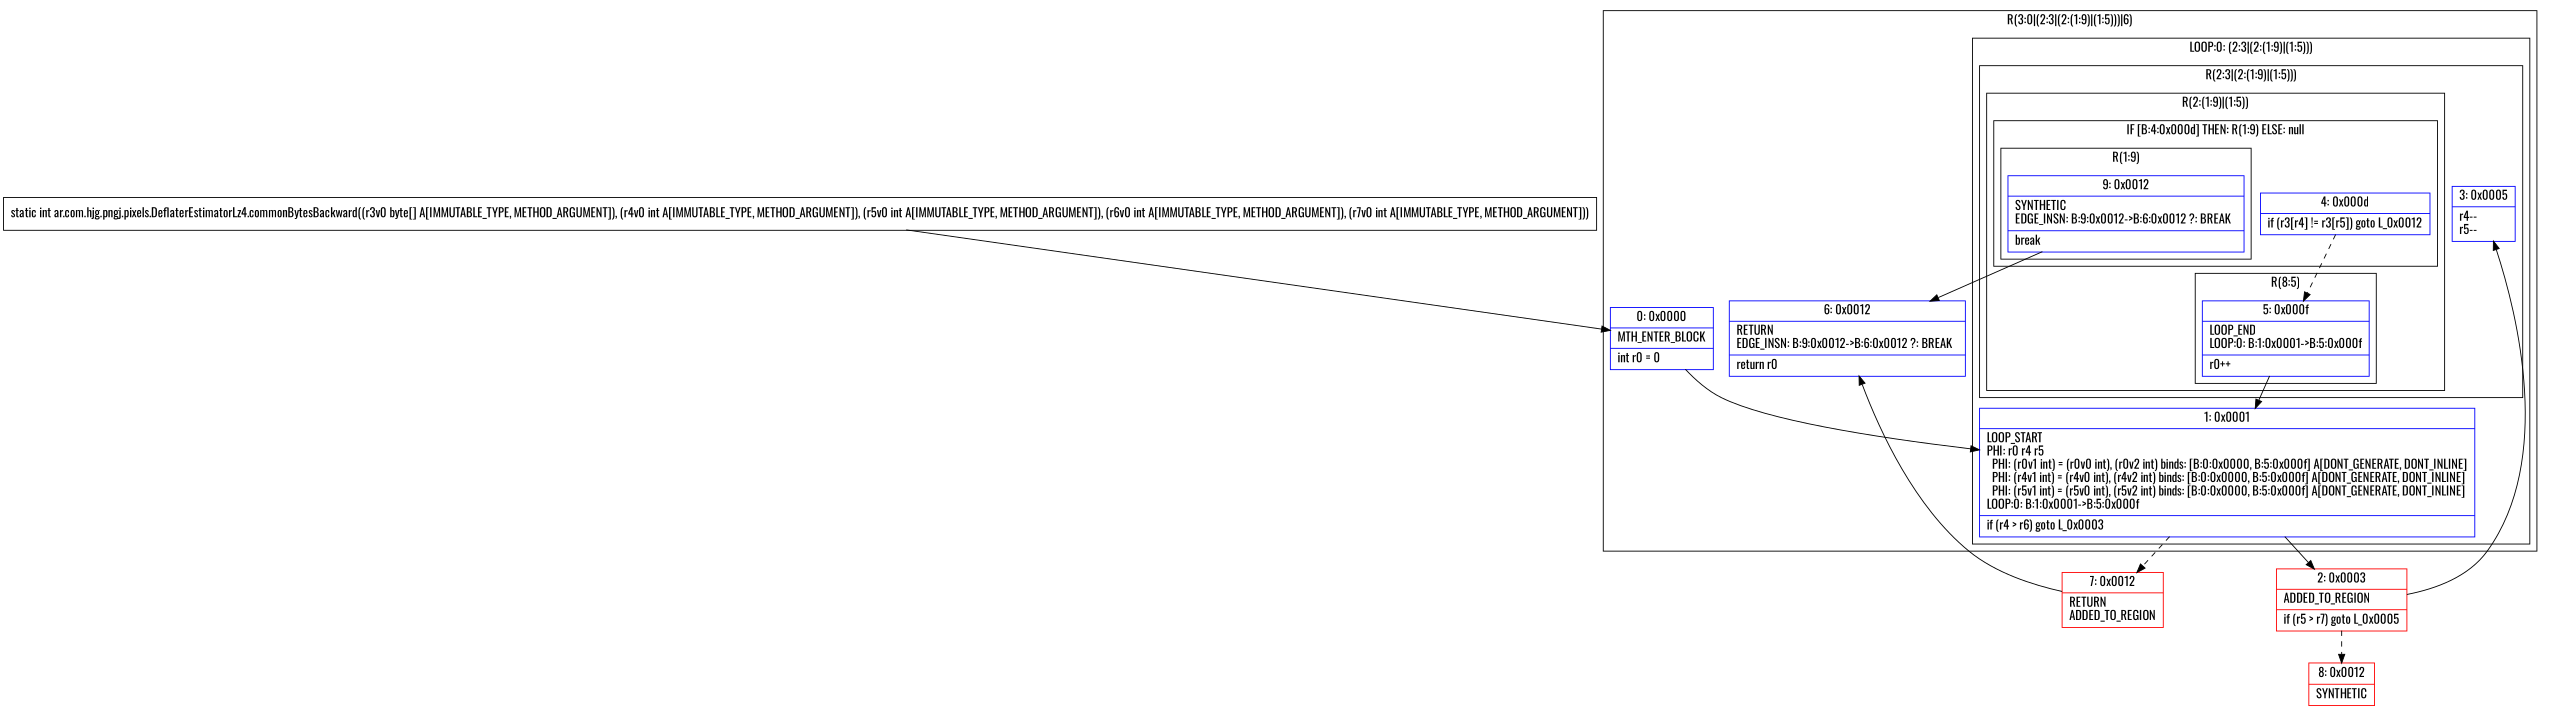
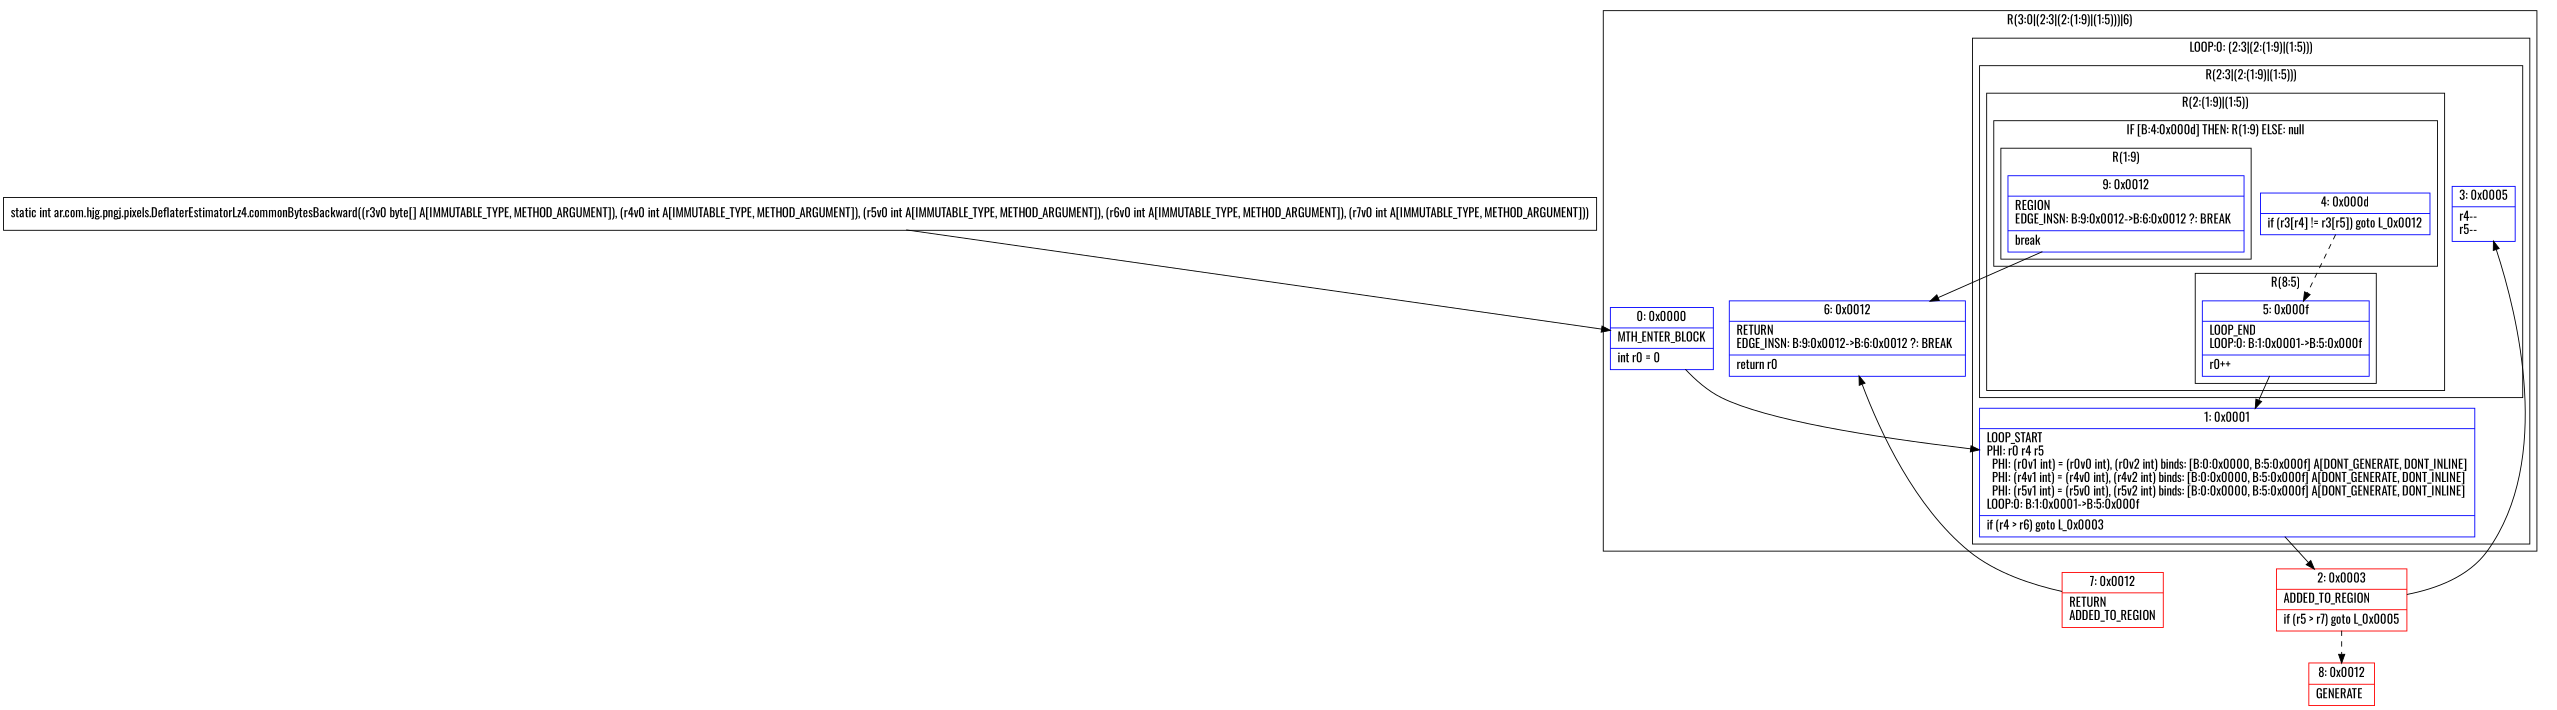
node "9: 0x0012": text "SYNTHETIC" -> "REGION"
edge "1: 0x0001" -> "7: 0x0012": removed
node "8: 0x0012": text "SYNTHETIC" -> "GENERATE"
